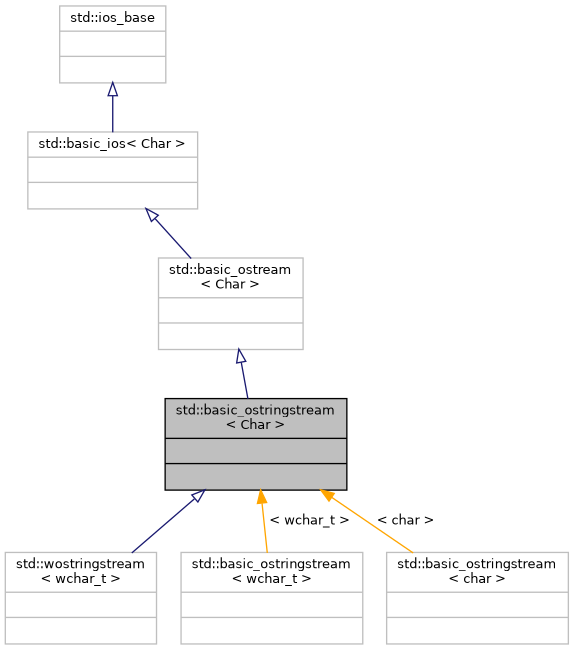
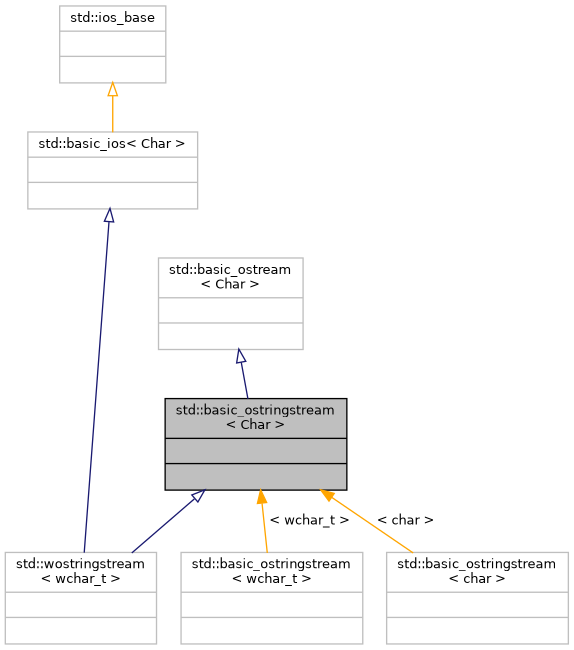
edge "std::basic_ios< Char >" -> "std::ios_base": color midnightblue -> orange
edge "std::basic_ostream" -> "std::basic_ios< Char >": now "std::wostringstream" -> "std::basic_ios< Char >"
